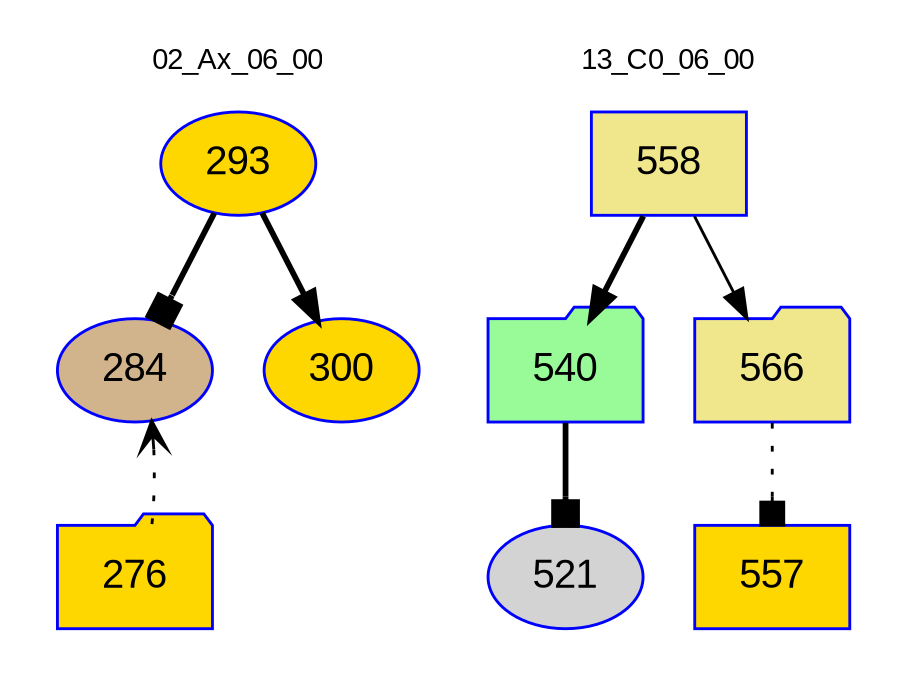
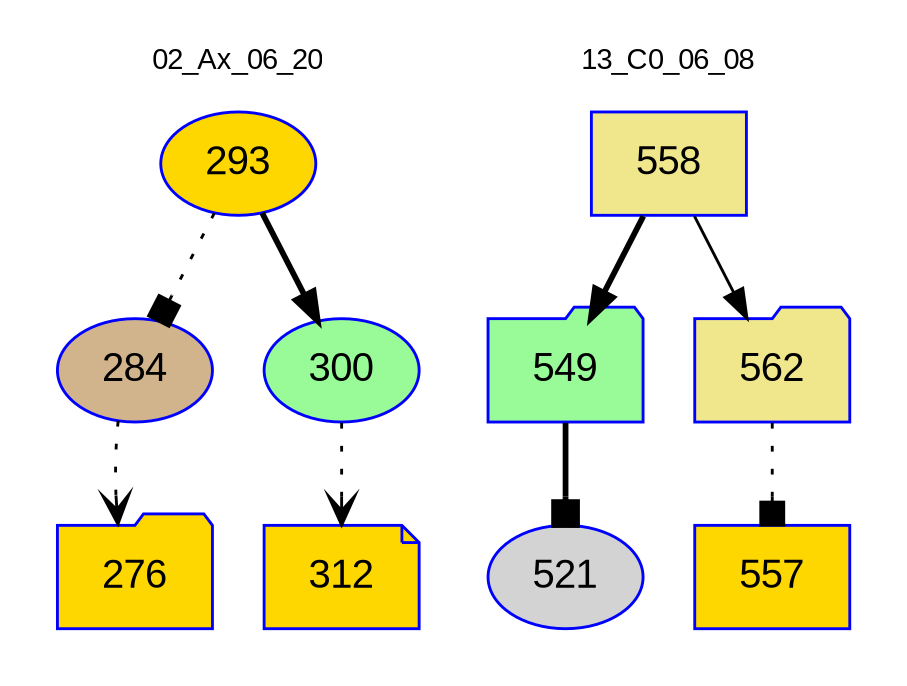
cluster "02_Ax_06_00": label "02_Ax_06_00" -> "02_Ax_06_20"
cluster "13_C0_06_00": label "13_C0_06_00" -> "13_C0_06_08"
edge "293" -> "284": style bold -> dotted
node "300": fillcolor gold -> palegreen
node "540": label "540" -> "549"
node "566": label "566" -> "562"
edge "276" -> "284": reversed
node "312": added
